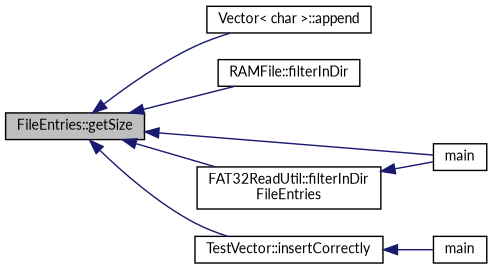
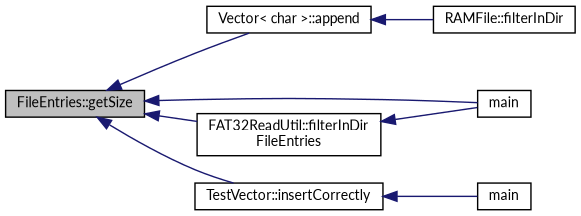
edge "RAMFile::filterInDir" -> "FileEntries::getSize": now "RAMFile::filterInDir" -> "Vector< char >::append"
